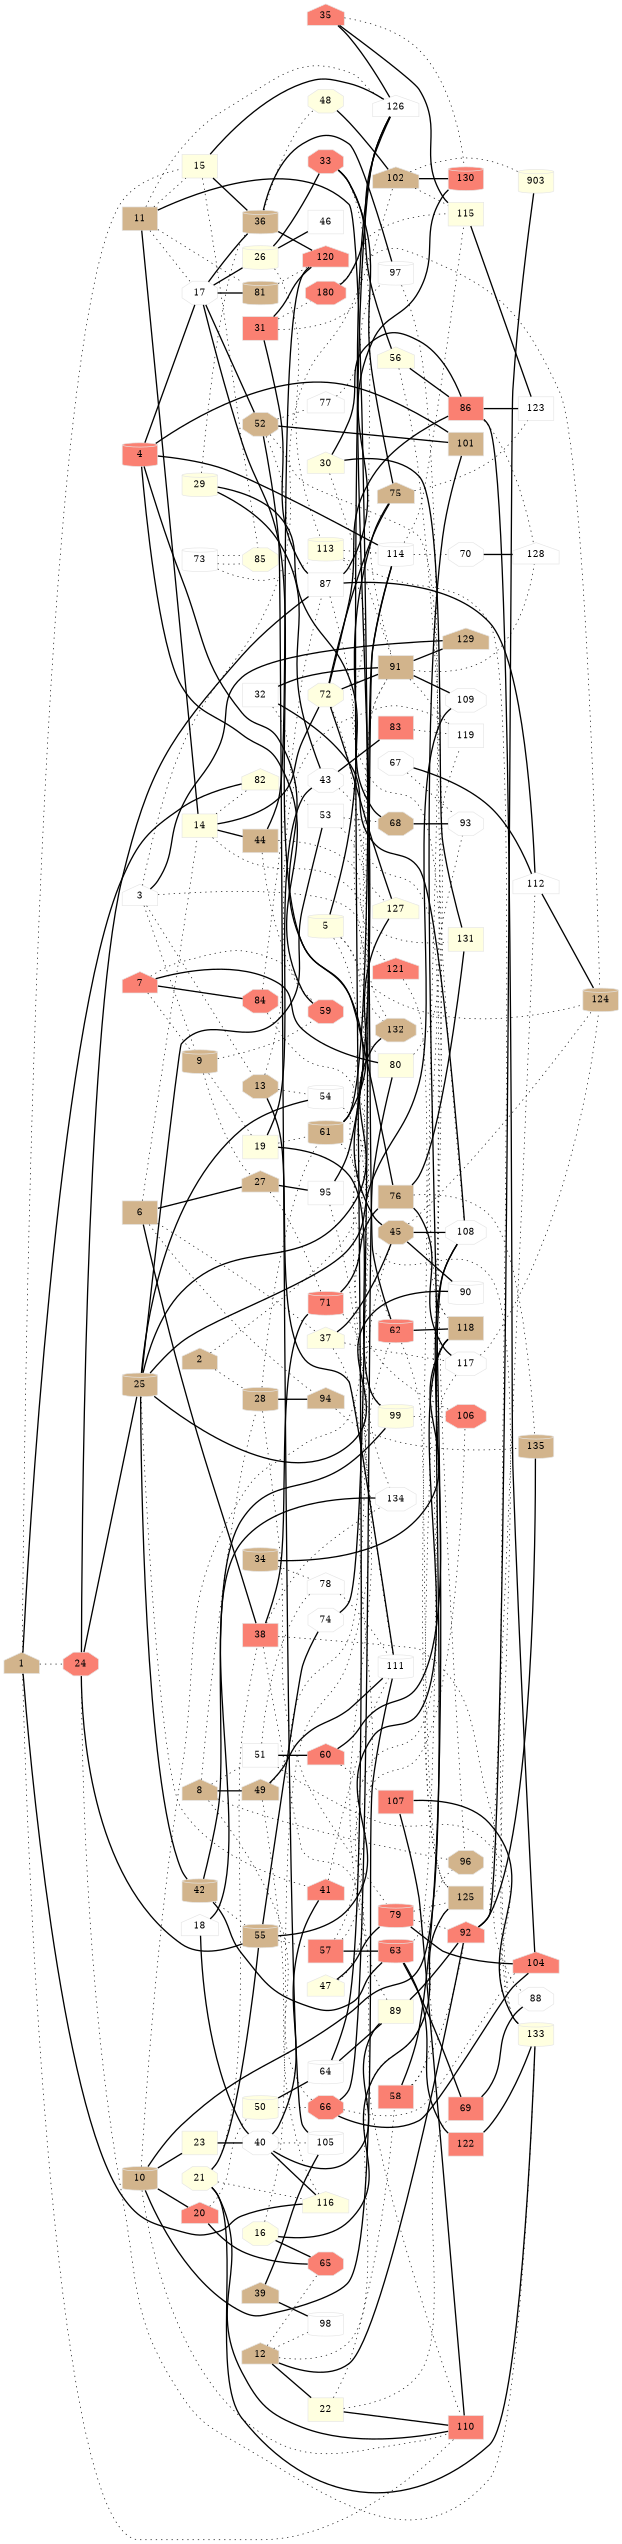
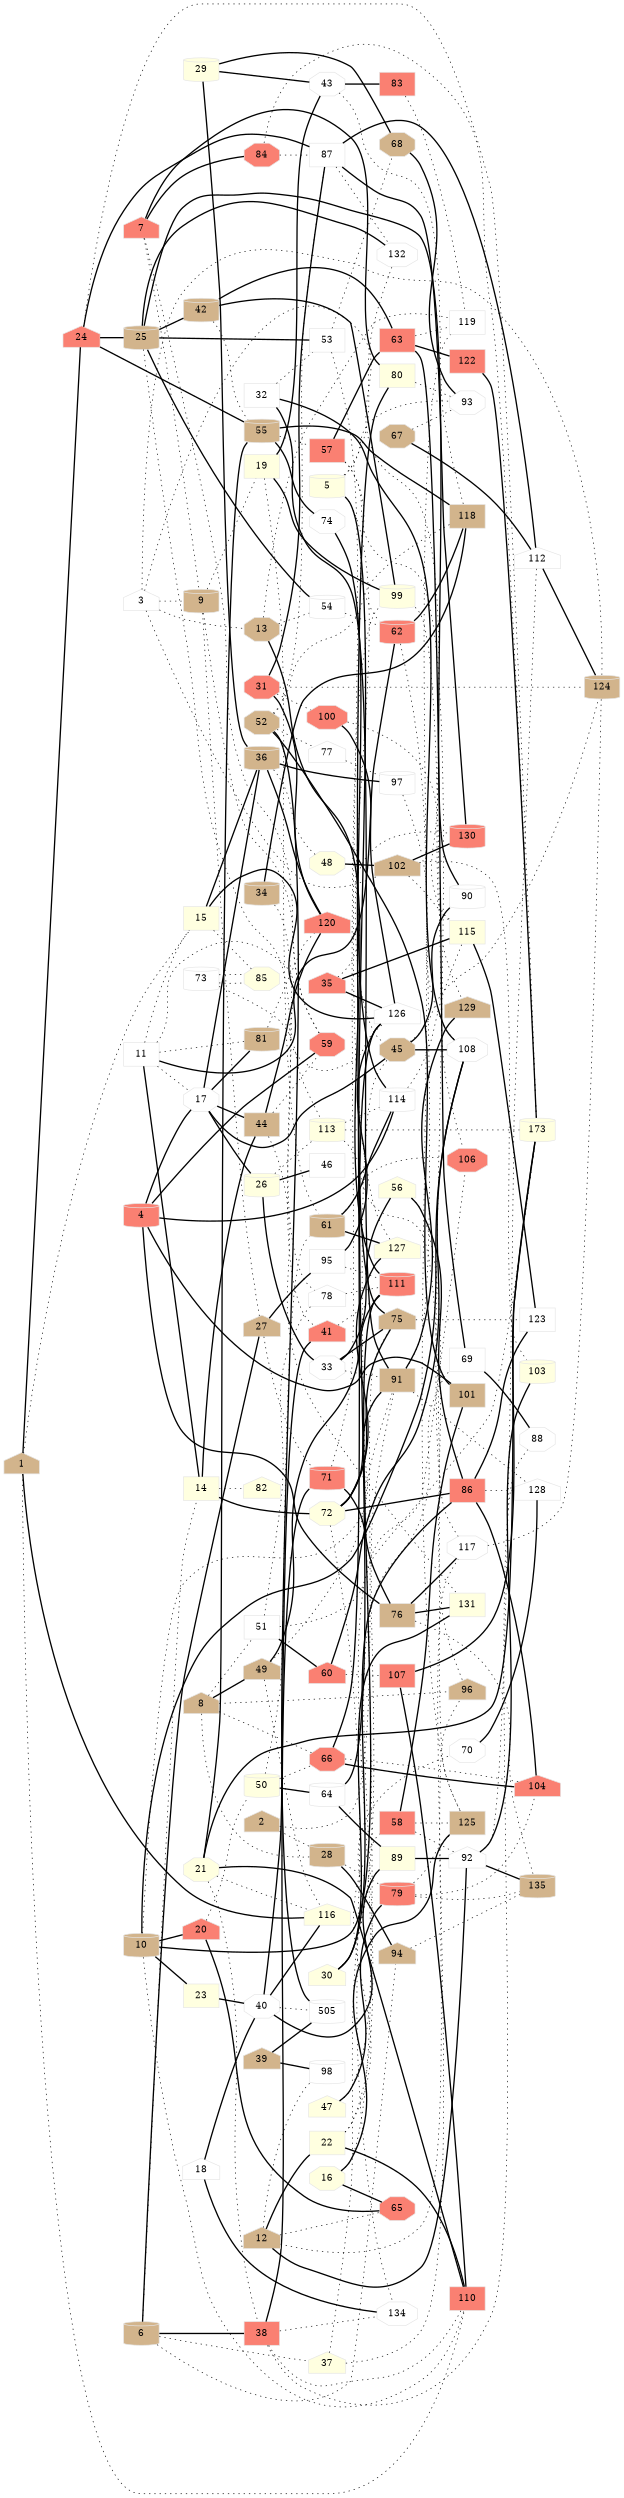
node "33": fillcolor salmon -> white
node "903": label "903" -> "103"
node "11": fillcolor tan -> white
node "180": label "180" -> "100"
node "31": shape box -> octagon
edge "17" -- "52": now "17" -- "44"
edge "36" -- "29": style dotted -> bold
edge "114" -- "70": now "30" -- "70"
edge "129" -- "3": style bold -> dotted
node "109": removed
node "67": fillcolor white -> tan
node "121": removed
edge "5" -- "80": now "5" -- "93"
node "132": fillcolor tan -> white
edge "82" -- "1": removed
node "6": shape box -> cylinder
edge "132" -- "2": now "75" -- "2"
edge "61" -- "28": now "61" -- "50"
edge "45" -- "37": removed
edge "1" -- "24": style dotted -> bold
node "24": shape octagon -> house
node "111": fillcolor white -> salmon
node "96": shape octagon -> house
edge "79" -- "92": now "79" -- "135"
node "92": fillcolor salmon -> white
node "63": shape cylinder -> box
edge "79" -- "104": style bold -> dotted
node "133": label "133" -> "173"
node "69": fillcolor salmon -> white
node "105": label "105" -> "505"
